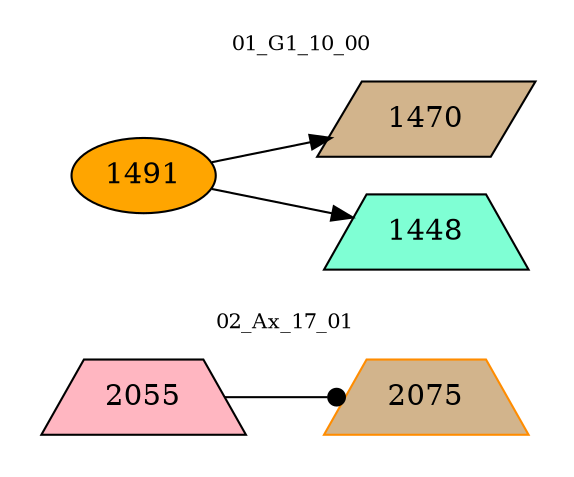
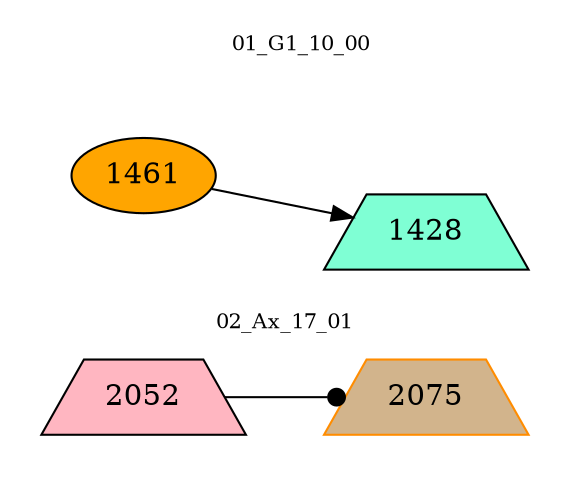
node "1470": removed
node "1491": label "1491" -> "1461"
node "1448": label "1448" -> "1428"
node "2055": label "2055" -> "2052"
